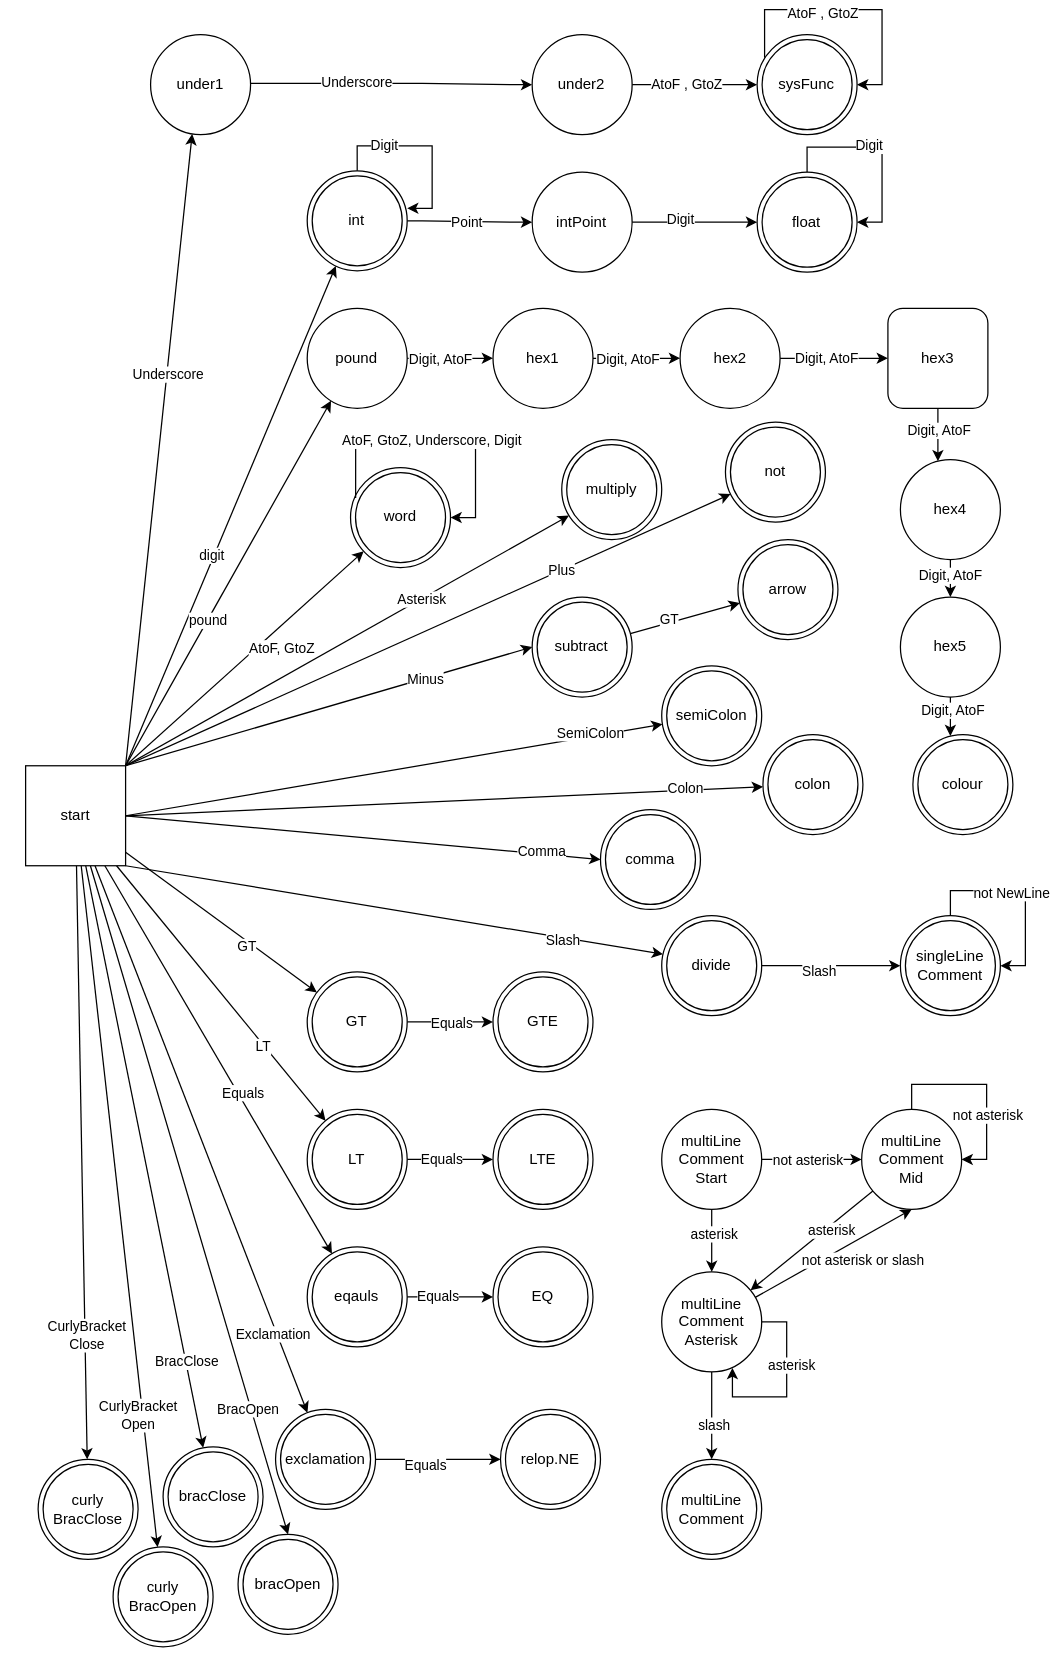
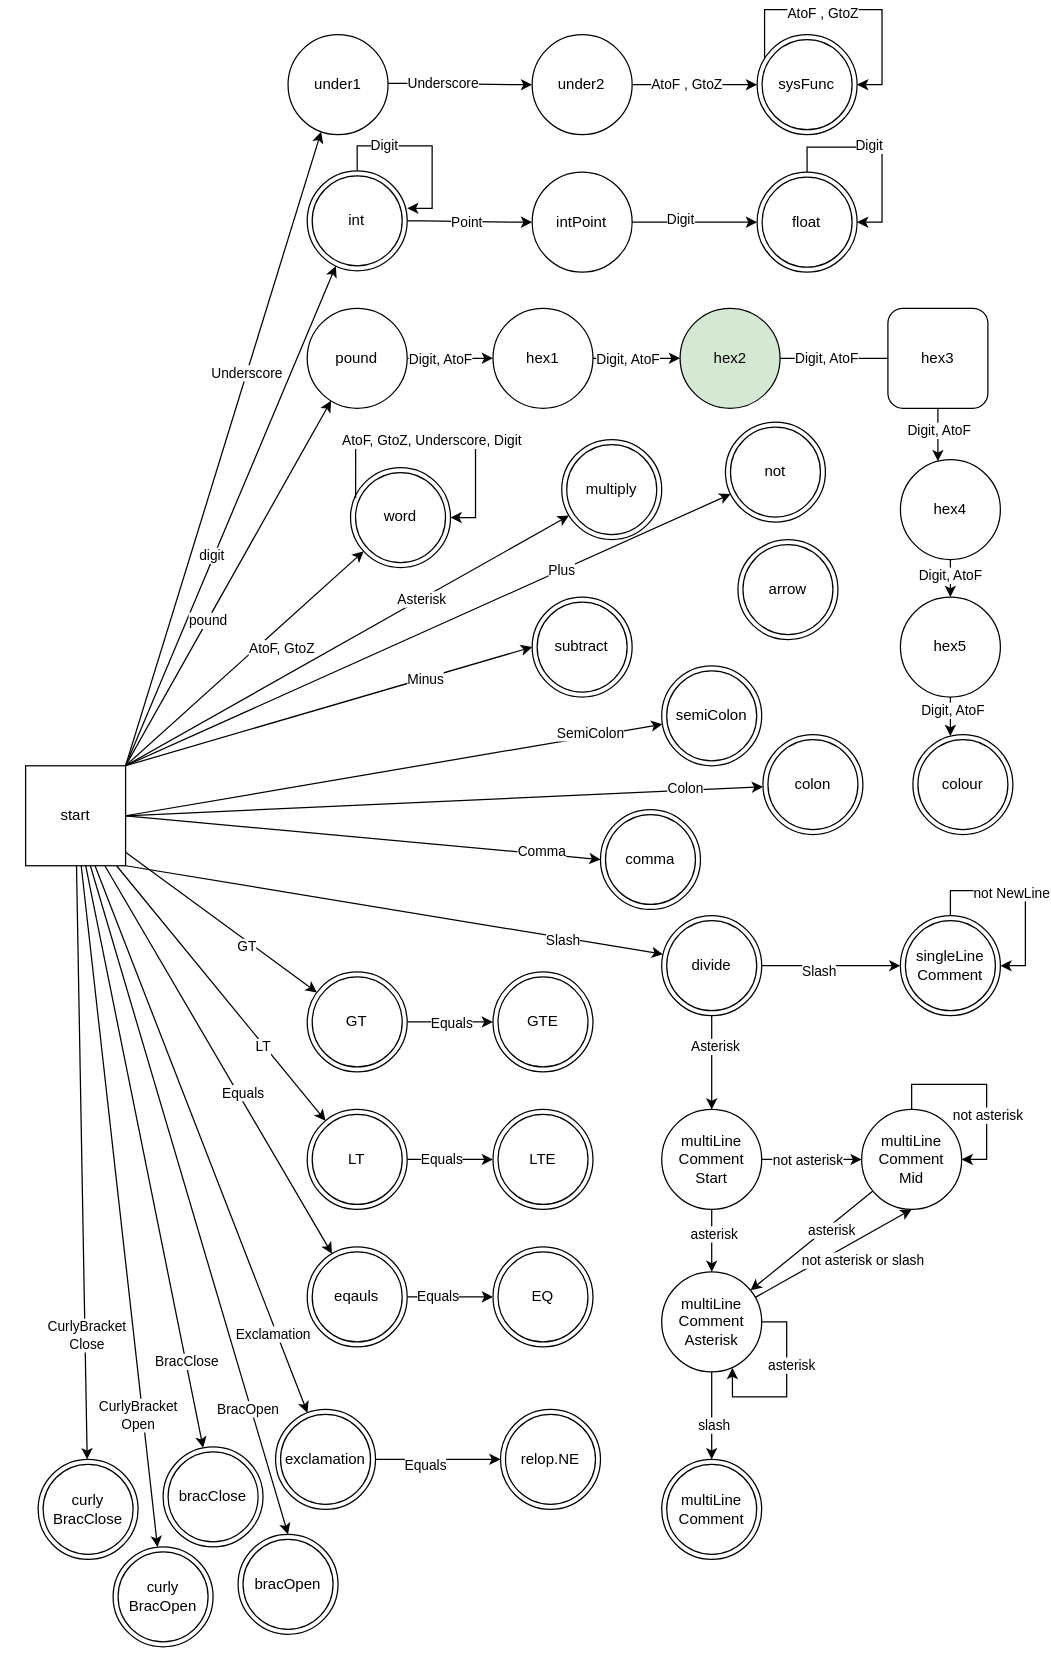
node "under1": moved (201, 84) -> (338, 84)
node "hex2": fillcolor #ffffff -> #d5e8d4
edge "hex2" -> "hex3": arrowhead classic -> none
edge "subtract" -> "arrow": removed, label "GT"
edge "divide" -> "multiLine Comment Start": added, label "Asterisk"
